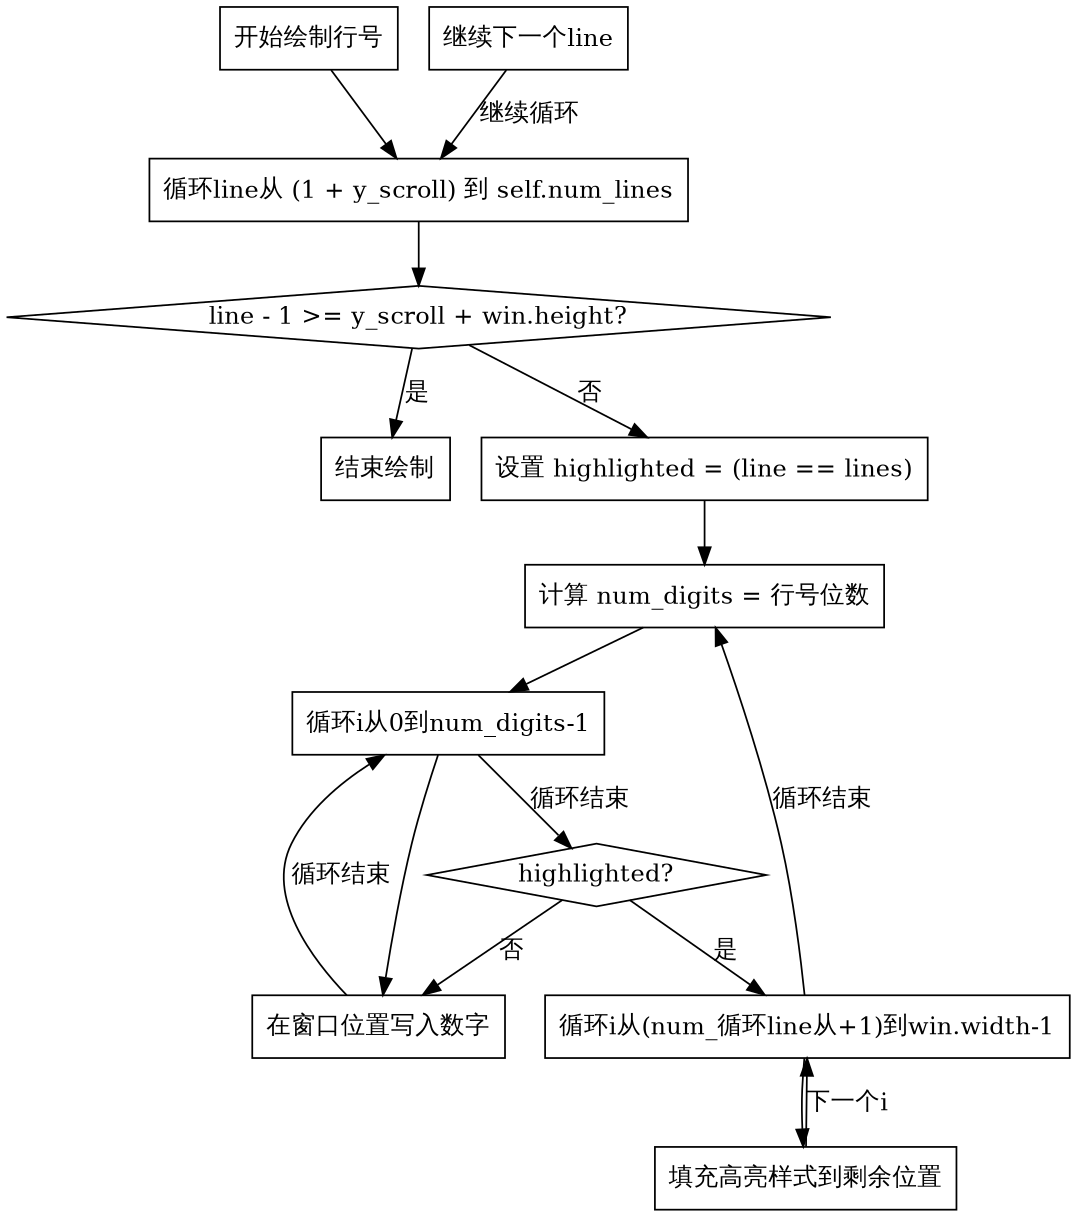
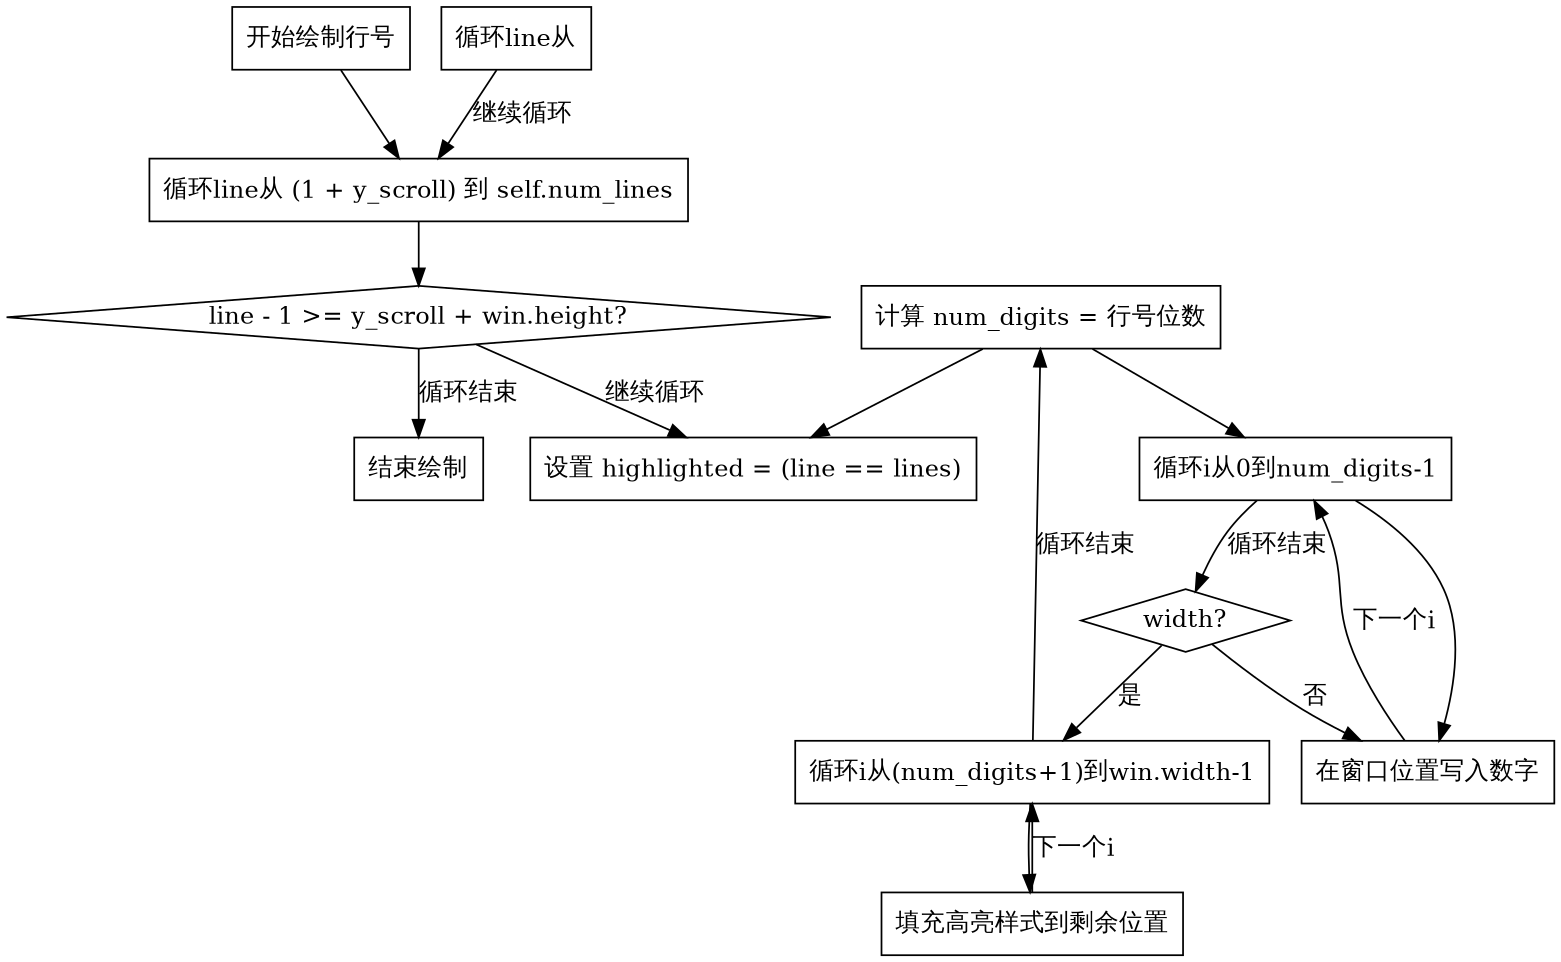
node "继续下一个line": label "继续下一个line" -> "循环line从"
edge "line - 1 >= y_scroll + win.height?" -> "结束绘制": label "是" -> "循环结束"
edge "line - 1 >= y_scroll + win.height?" -> "设置 highlighted = (line == lines)": label "否" -> "继续循环"
edge "设置 highlighted = (line == lines)" -> "计算 num_digits = 行号位数": reversed
edge "在窗口位置写入数字" -> "循环i从0到num_digits-1": label "循环结束" -> "下一个i"
node "highlighted?": label "highlighted?" -> "width?"
node "循环i从(num_循环line从+1)到win.width-1": label "循环i从(num_循环line从+1)到win.width-1" -> "循环i从(num_digits+1)到win.width-1"
